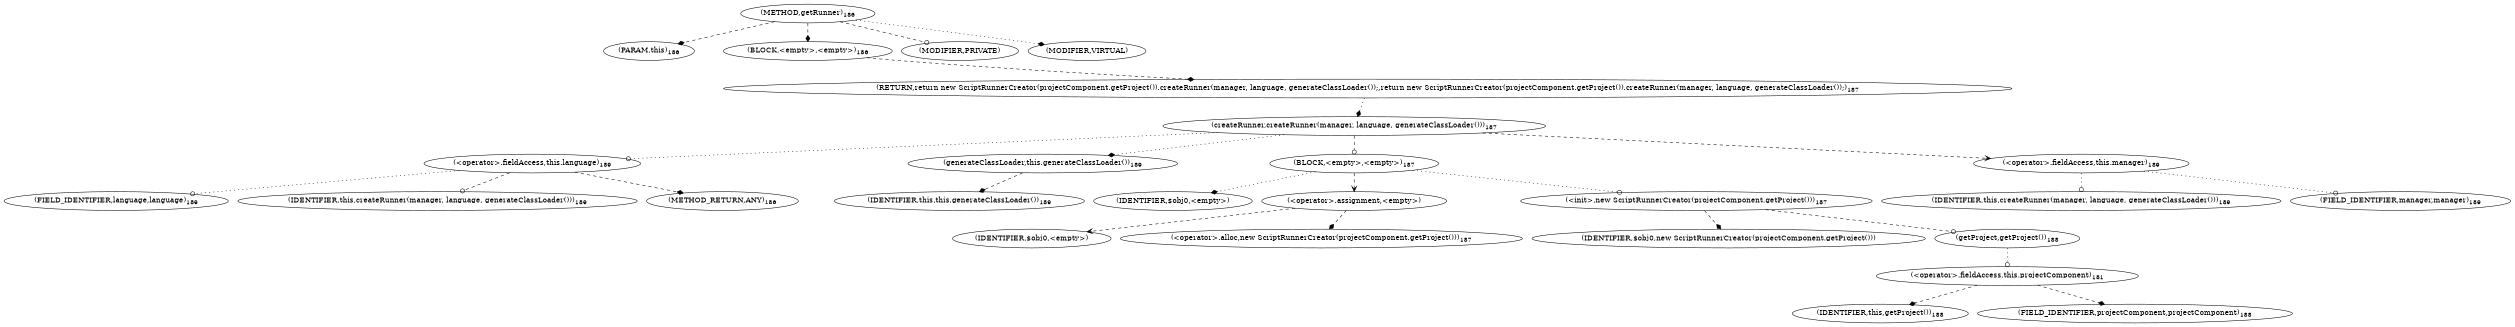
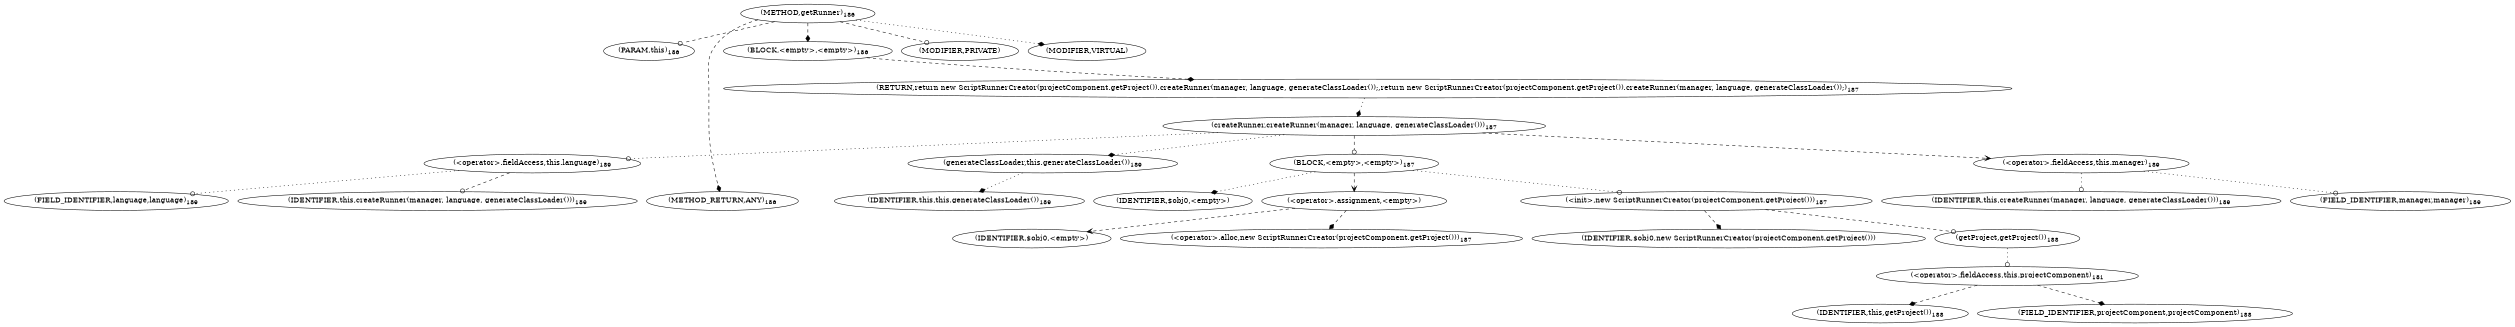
edge "(METHOD,getRunner)" -> "(PARAM,this)": arrowhead diamond -> odot
edge "(generateClassLoader,this.generateClassLoader())" -> "(IDENTIFIER,this,this.generateClassLoader())": style dashed -> dotted
edge "(<operator>.fieldAccess,this.language)" -> "(METHOD_RETURN,ANY)": now "(METHOD,getRunner)" -> "(METHOD_RETURN,ANY)"
